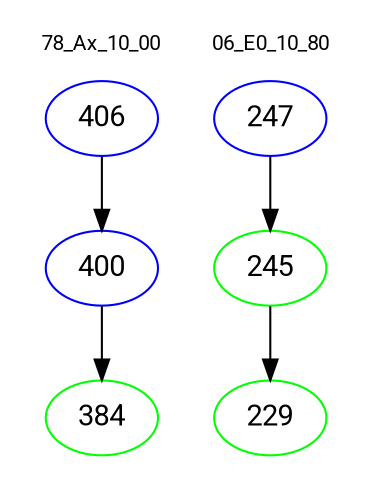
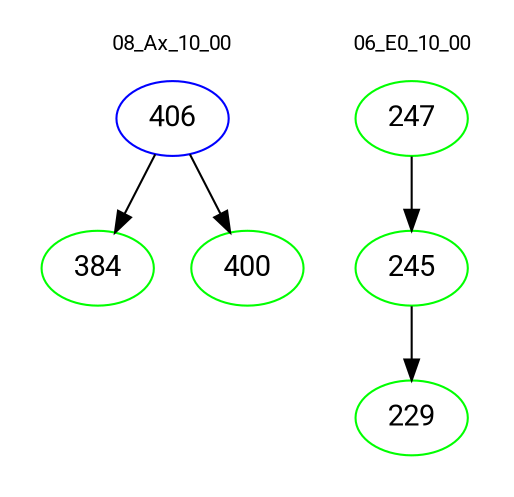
cluster "78_Ax_10_00": label "78_Ax_10_00" -> "08_Ax_10_00"
cluster "06_E0_10_80": label "06_E0_10_80" -> "06_E0_10_00"
node "247": color blue -> green
node "400": color blue -> green
edge "400" -> "384": now "406" -> "384"
